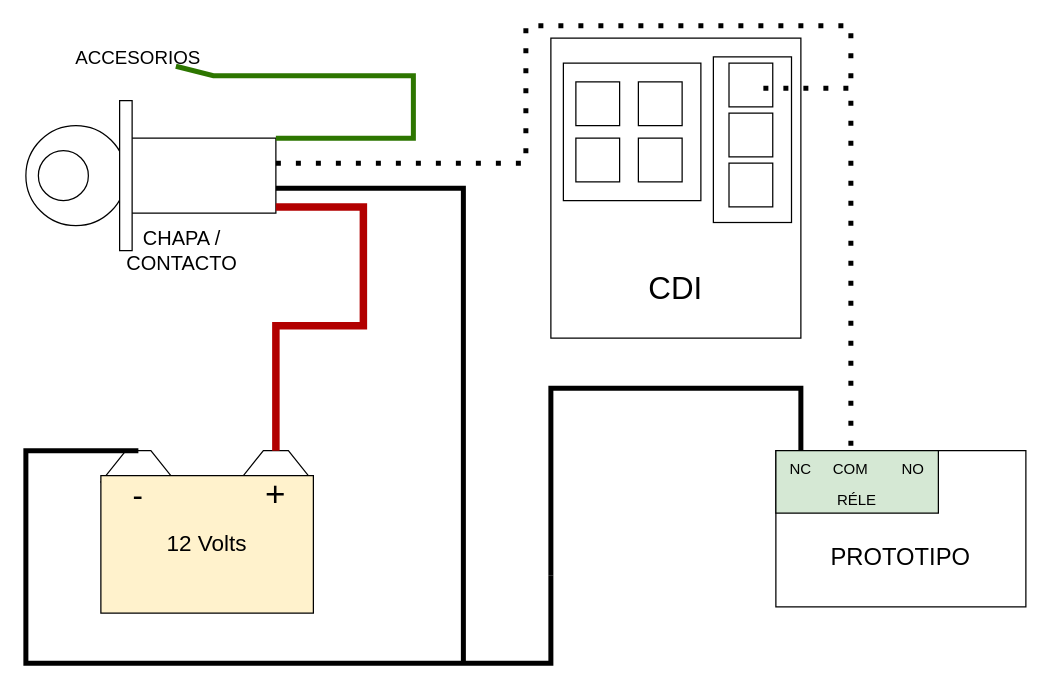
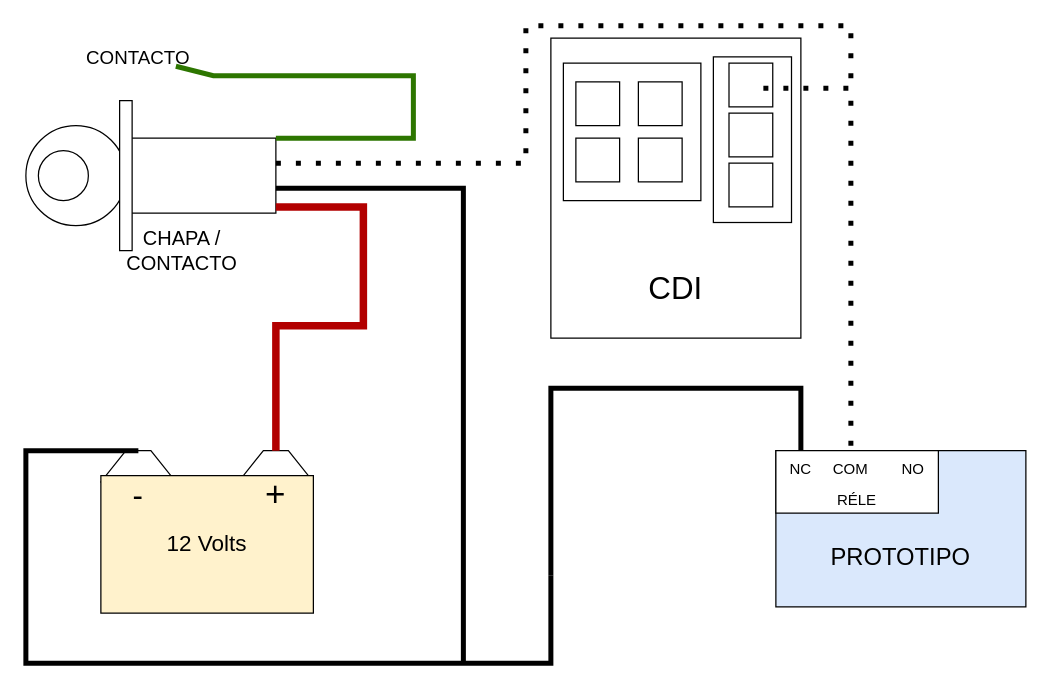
node "ACCESORIOS": label "ACCESORIOS" -> "CONTACTO"
node "RÉLE": fillcolor #d5e8d4 -> #ffffff
node "PROTOTIPO": fillcolor #ffffff -> #dae8fc
